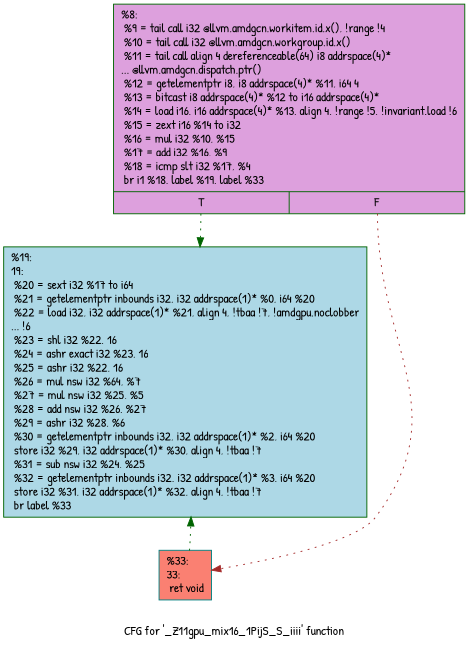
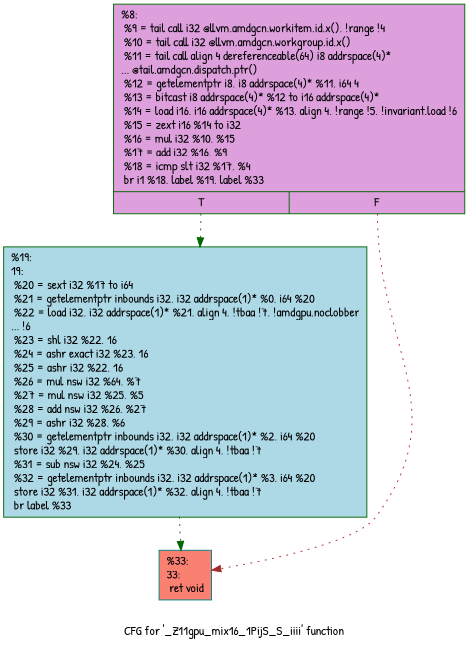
node "%8:": text "... @llvm.amdgcn.dispatch.ptr()" -> "... @tail.amdgcn.dispatch.ptr()"
edge "%33:" -> "%19:": reversed
